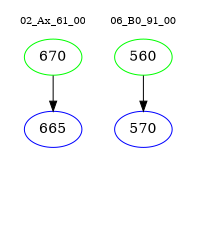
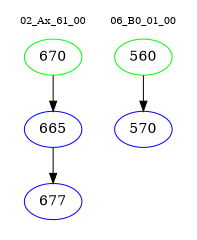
cluster "06_B0_91_00": label "06_B0_91_00" -> "06_B0_01_00"
node "677": added
